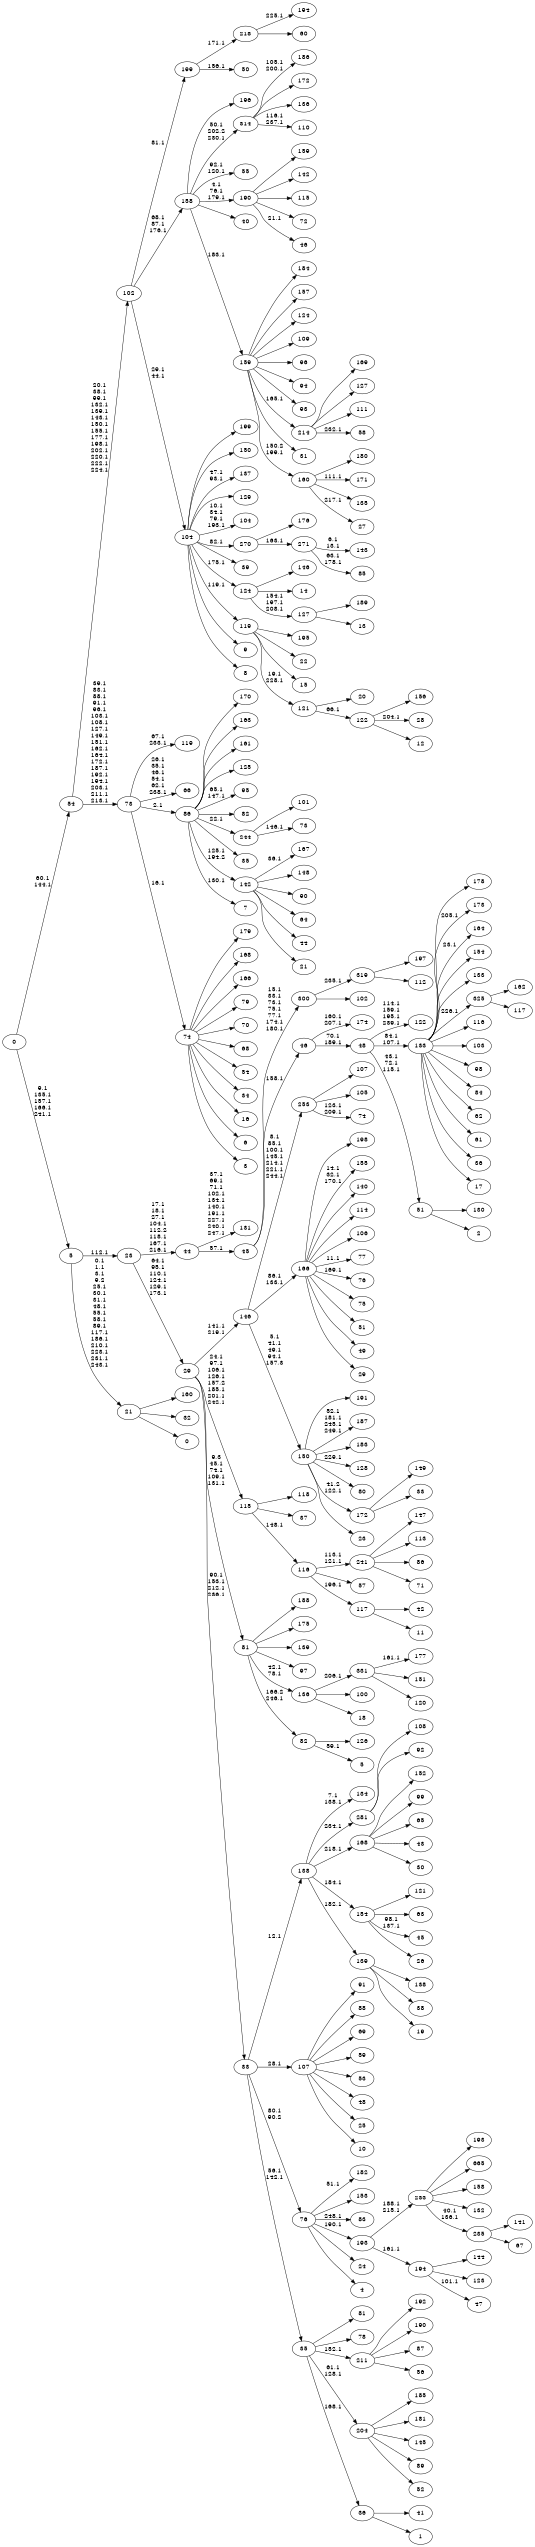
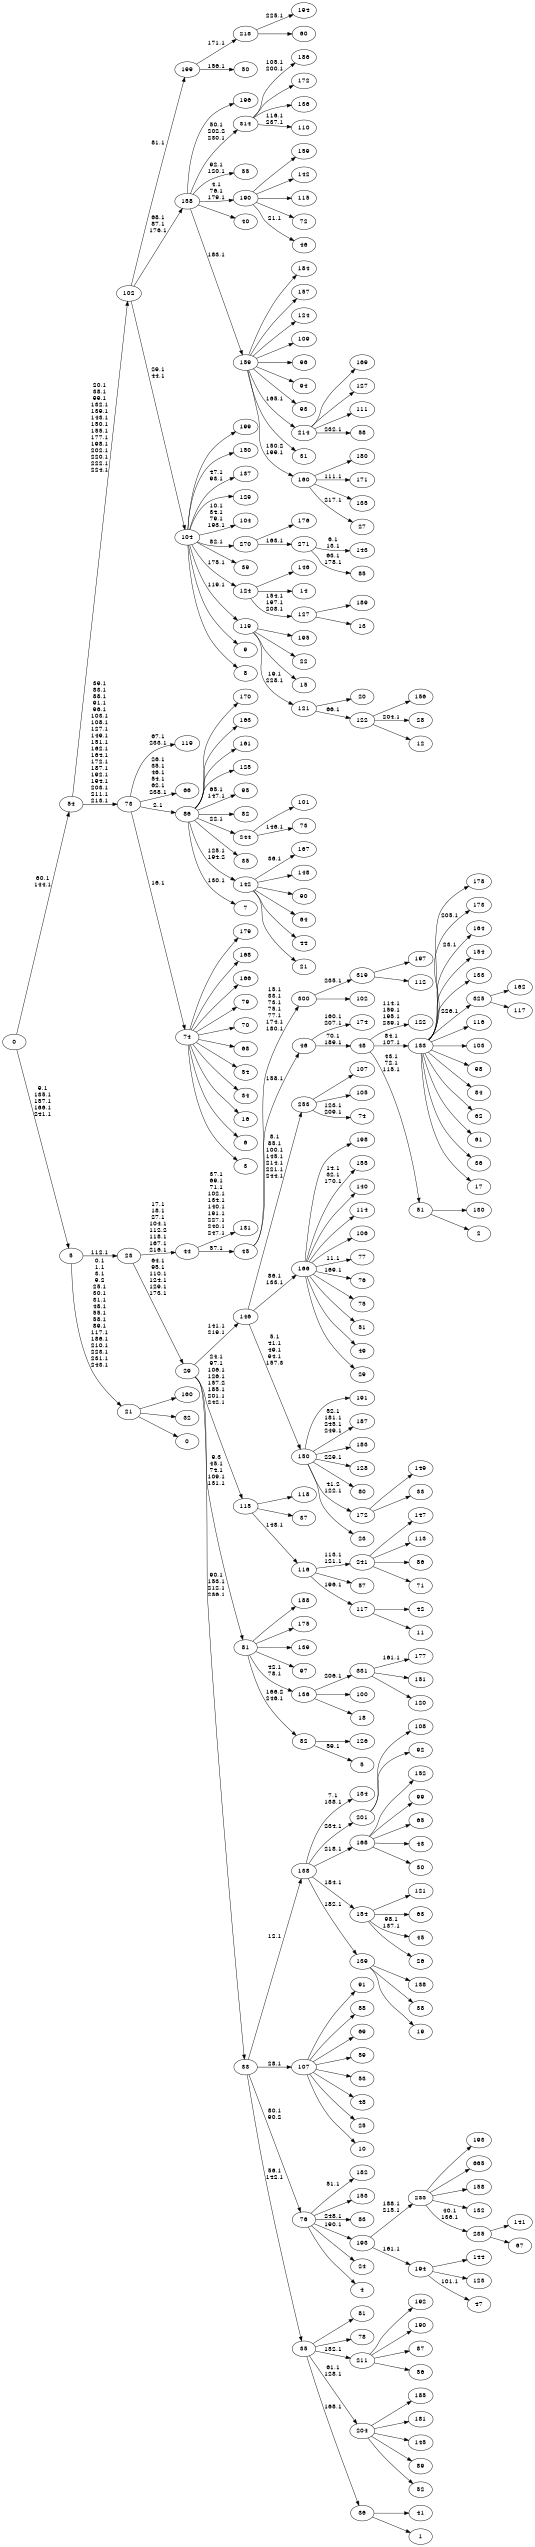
node "281": label "281" -> "201"
